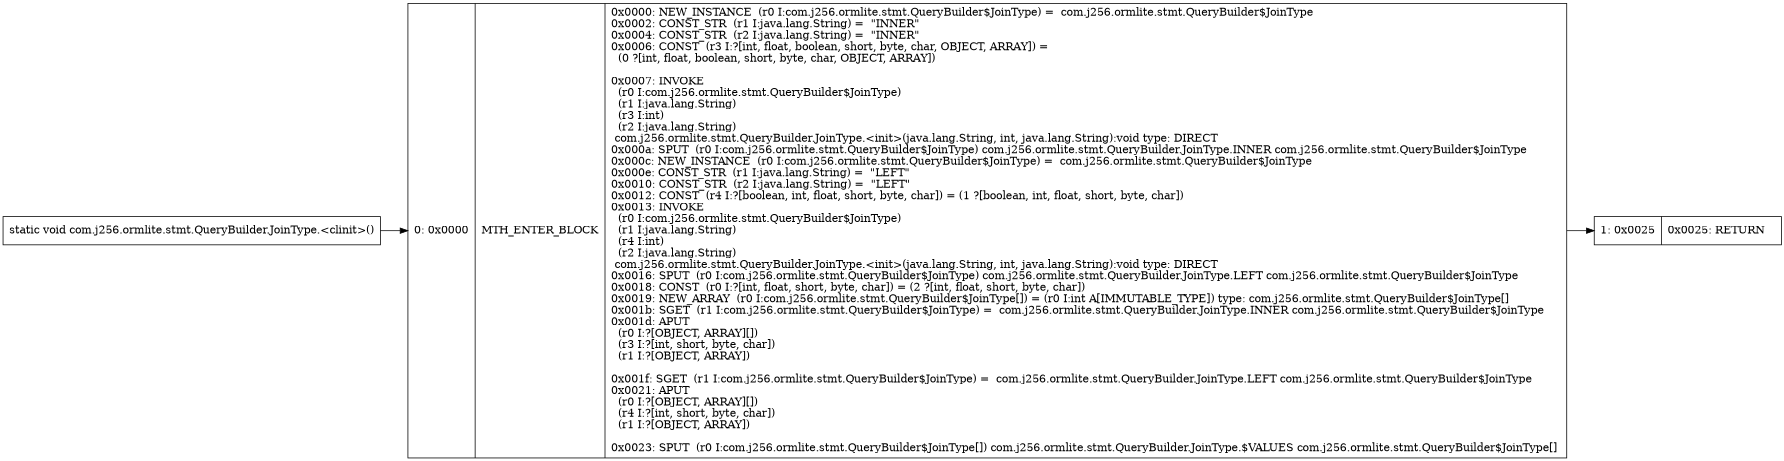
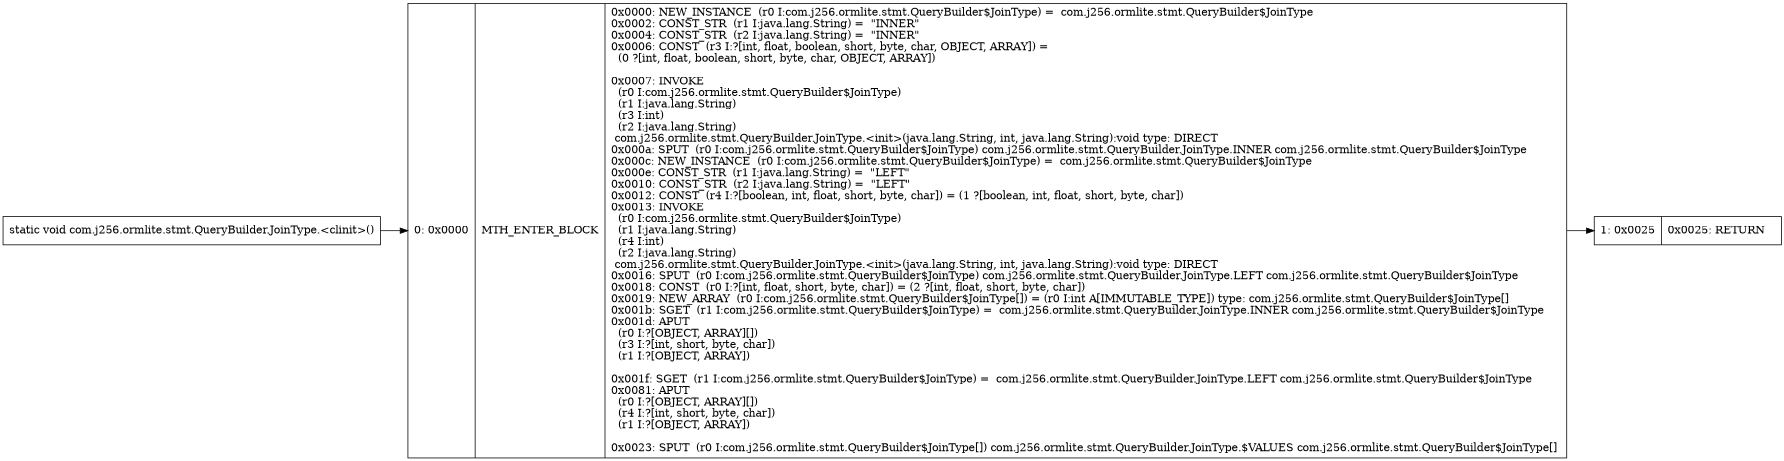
node "0: 0x0000": text "0x0021: APUT" -> "0x0081: APUT"
